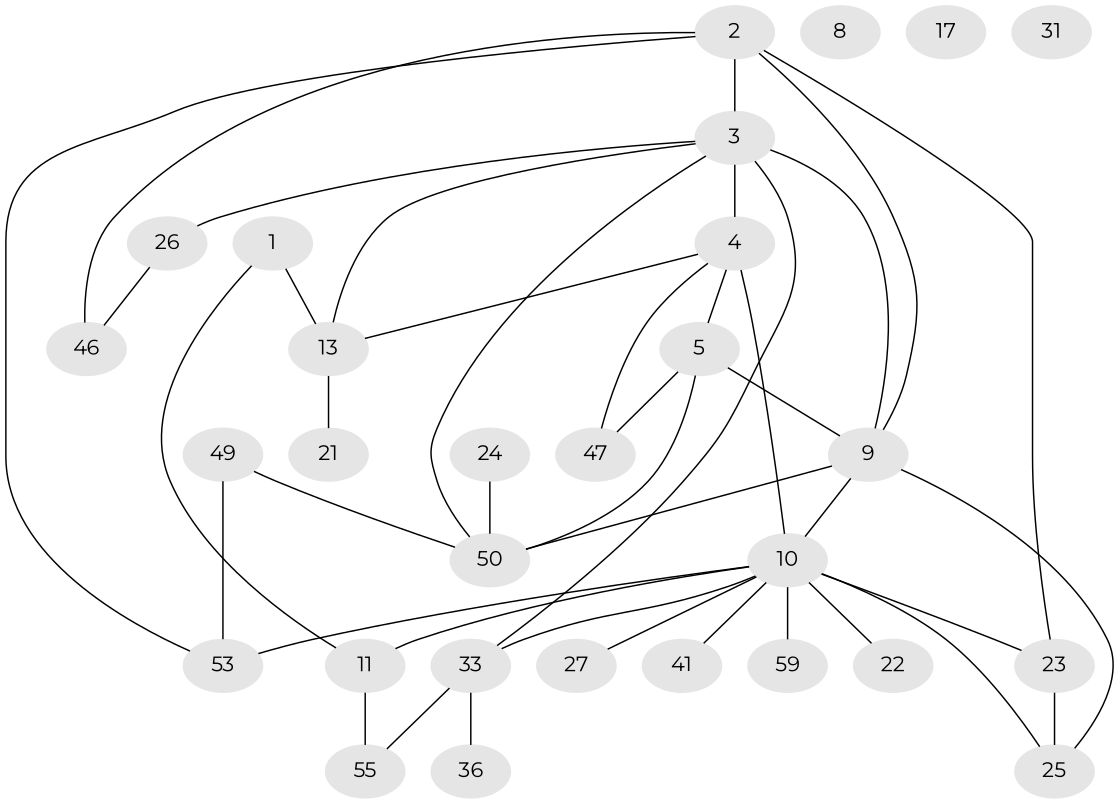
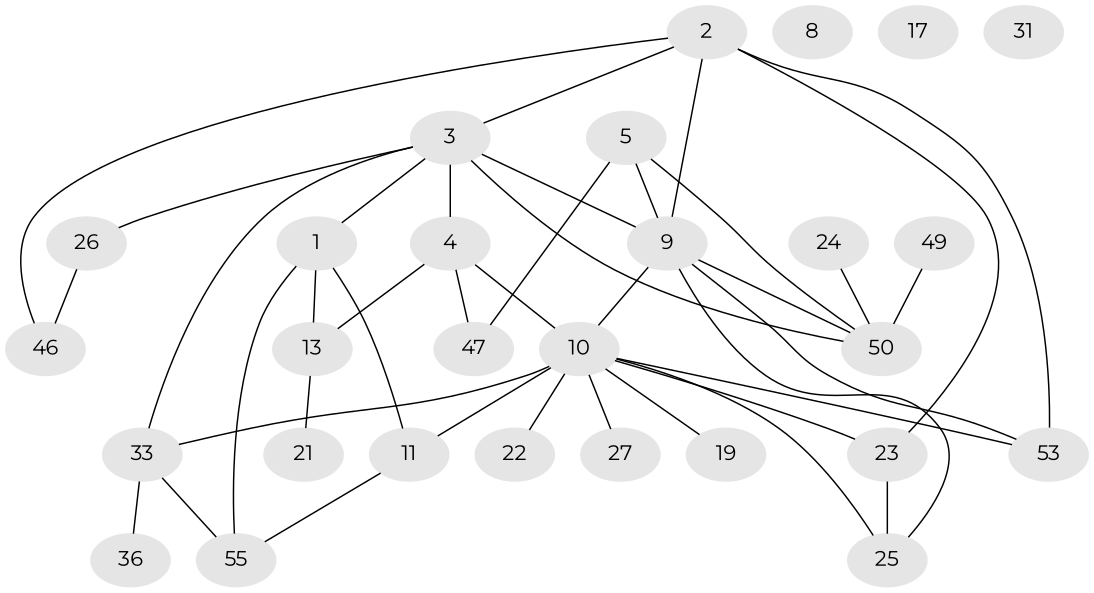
edge "3" -- "13": now "3" -- "1"
edge "4" -- "5": removed
edge "1" -- "55": added
edge "49" -- "53": now "9" -- "53"
node "41": removed
node "59": label "59" -> "19"
